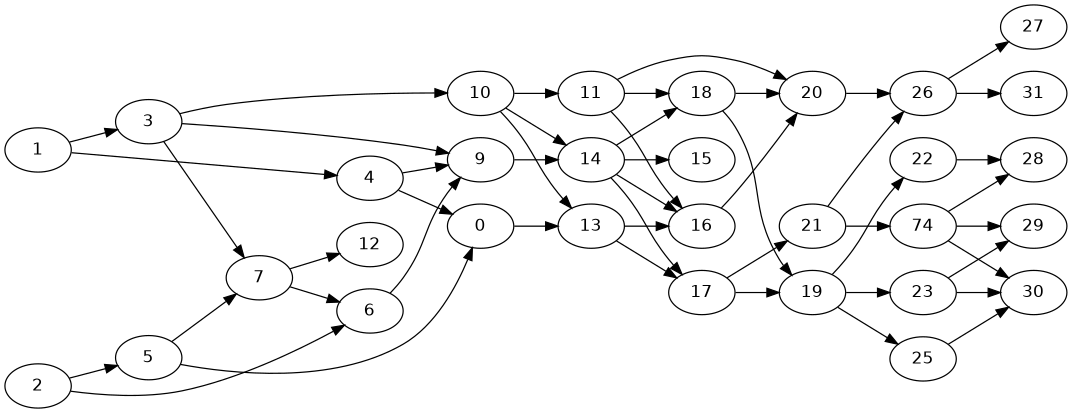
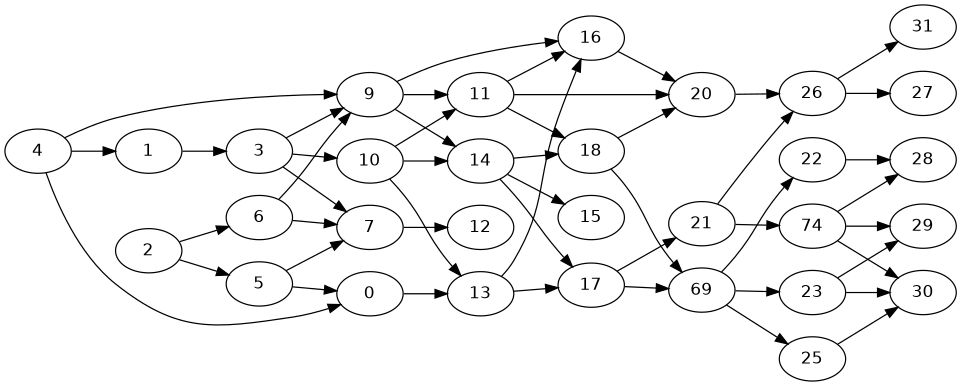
edge "9" -> "11": added
edge "1" -> "4": reversed
edge "14" -> "16": now "9" -> "16"
edge "7" -> "6": reversed
node "19": label "19" -> "69"
